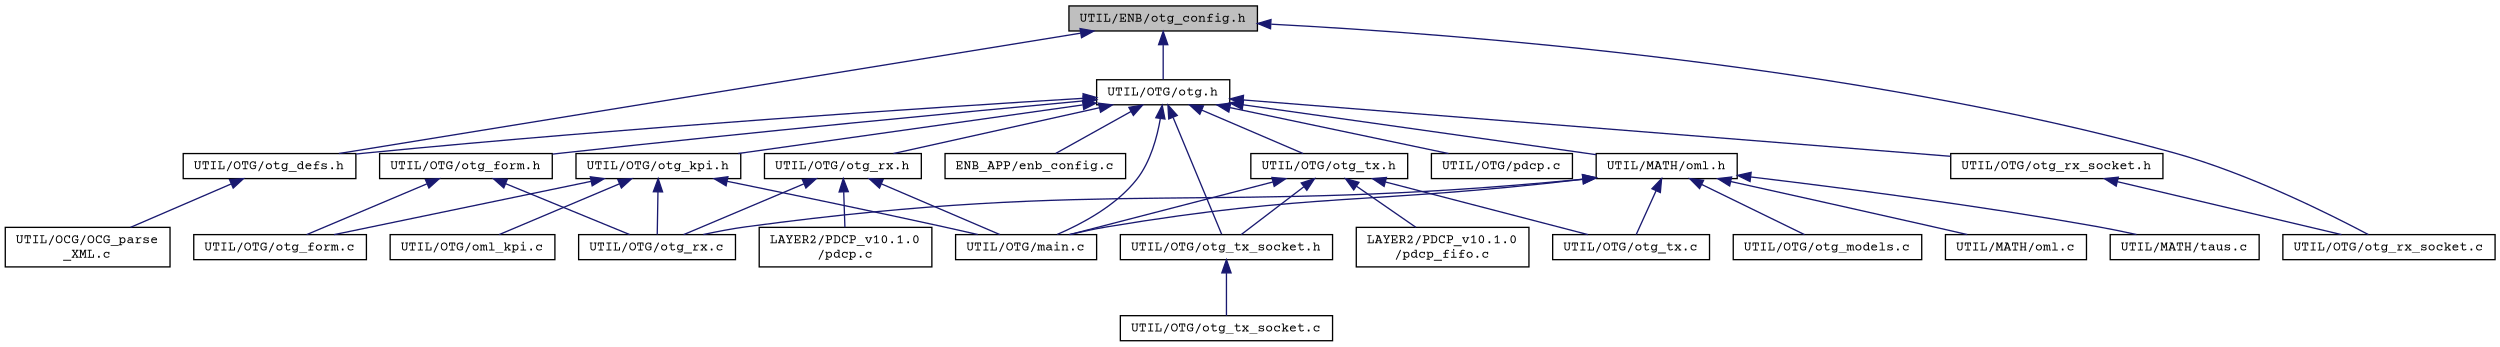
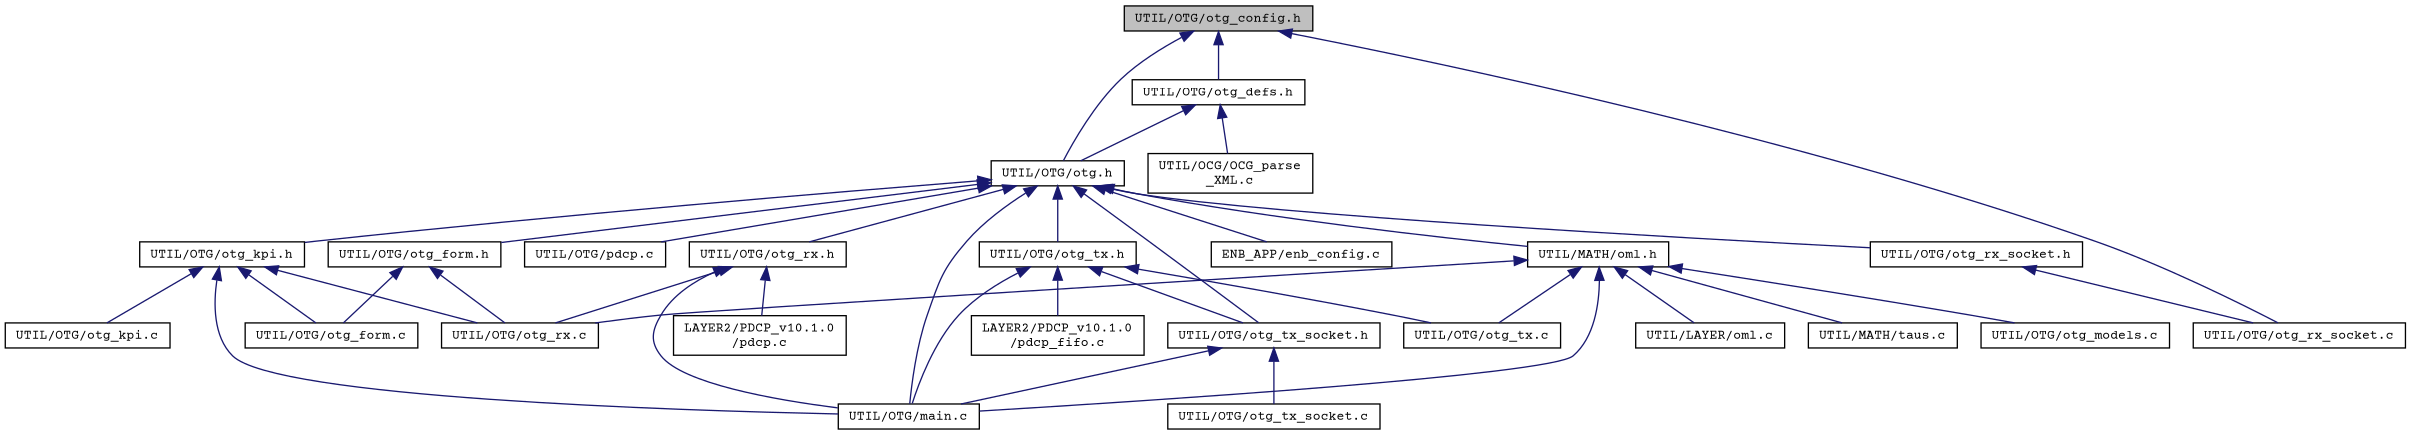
node "UTIL/ENB/otg_config.h": label "UTIL/ENB/otg_config.h" -> "UTIL/OTG/otg_config.h"
edge "UTIL/OTG/otg_defs.h" -> "UTIL/OTG/otg.h": reversed
node "UTIL/OTG/oml_kpi.c": label "UTIL/OTG/oml_kpi.c" -> "UTIL/OTG/otg_kpi.c"
node "UTIL/MATH/oml.c": label "UTIL/MATH/oml.c" -> "UTIL/LAYER/oml.c"
edge "UTIL/OTG/main.c" -> "UTIL/OTG/otg_tx_socket.h": added
